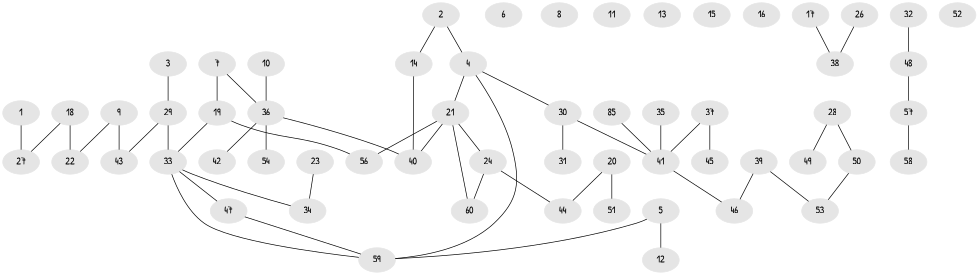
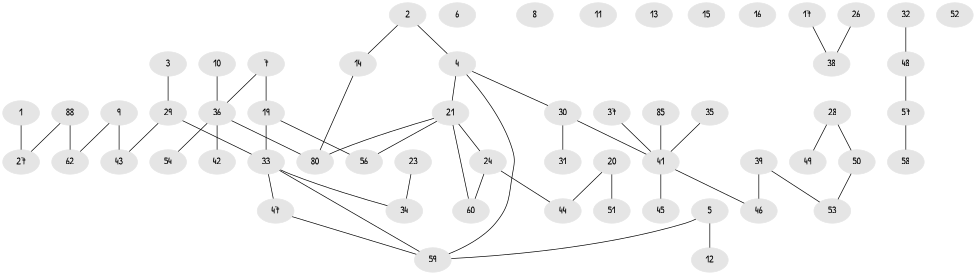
node "18": label "18" -> "88"
edge "37" -- "45": now "41" -- "45"
node "22": label "22" -> "62"
node "40": label "40" -> "80"
